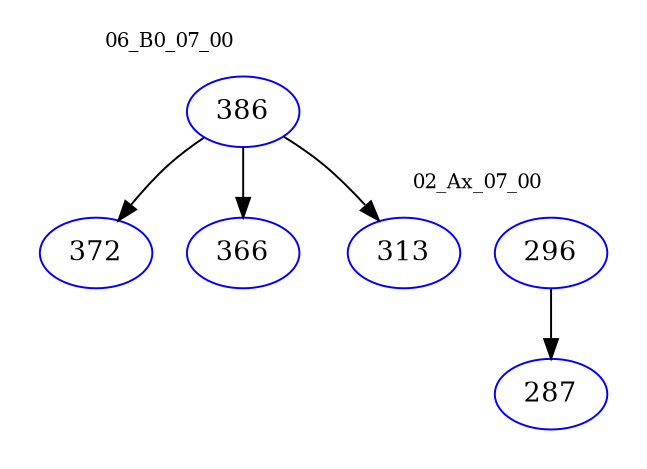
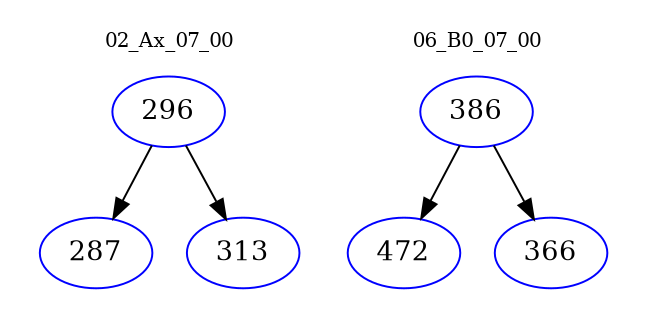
edge "386" -> "313": now "296" -> "313"
node "372": label "372" -> "472"
